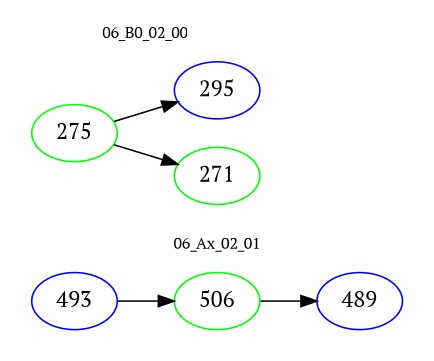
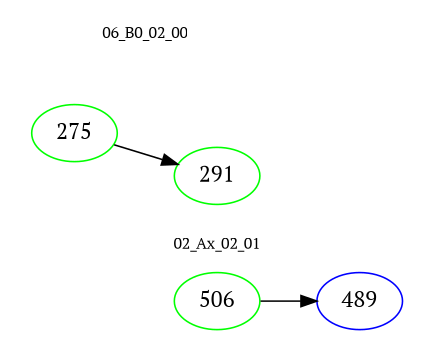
node "295": removed
node "271": label "271" -> "291"
cluster "06_Ax_02_01": label "06_Ax_02_01" -> "02_Ax_02_01"
node "493": removed
